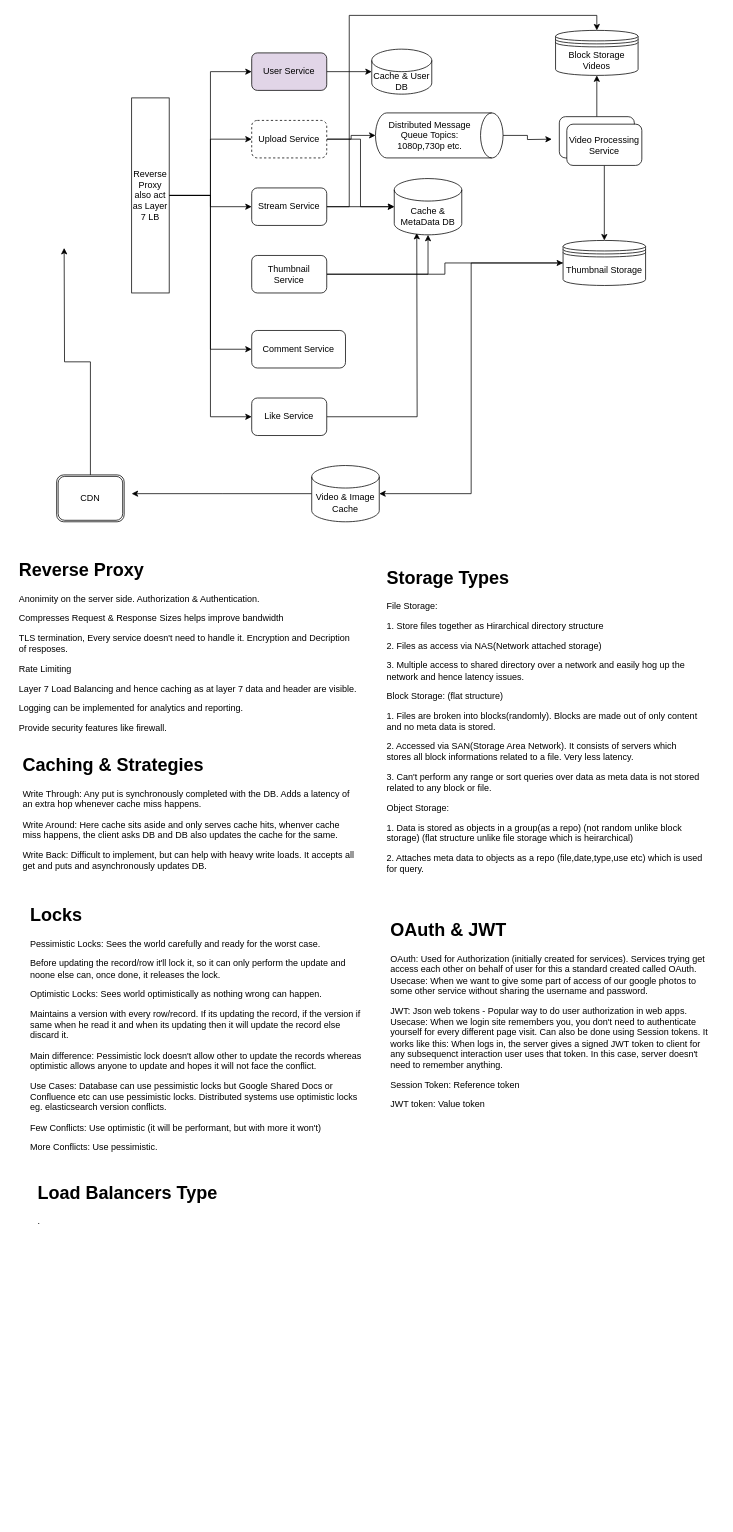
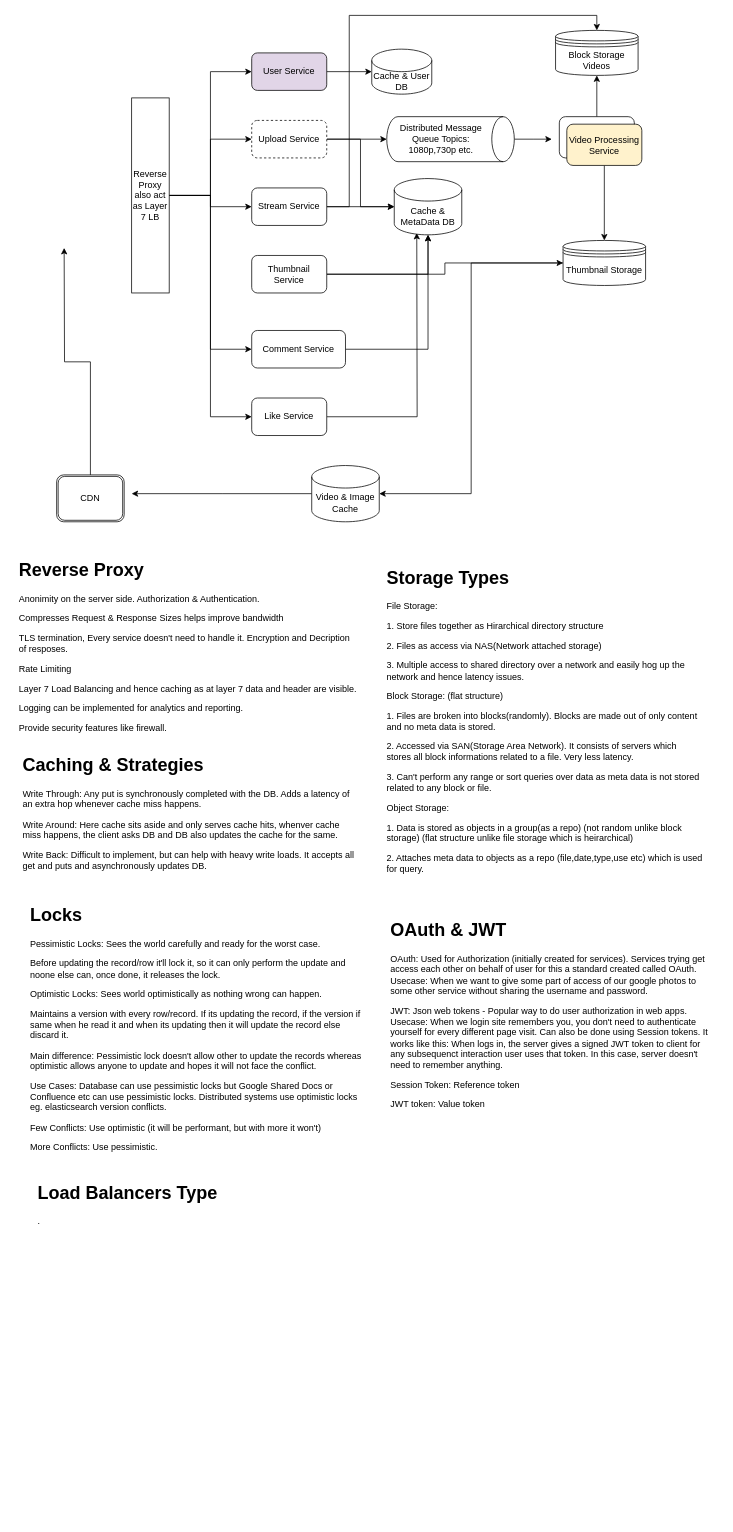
node "Distributed Message Queue Topics: 1080p,730p etc.": moved (439, 135) -> (450, 139)
node "Video Processing Service": fillcolor #ffffff -> #fff2cc
edge "Comment Service" -> "Cache & MetaData DB": added
